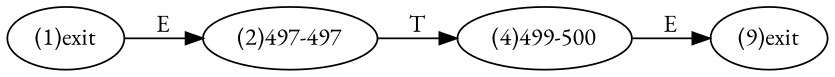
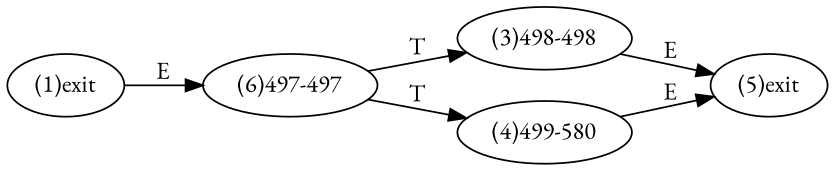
node "(2)497-497": label "(2)497-497" -> "(6)497-497"
node "(4)499-500": label "(4)499-500" -> "(4)499-580"
node "(3)498-498": added
node "(9)exit": label "(9)exit" -> "(5)exit"
